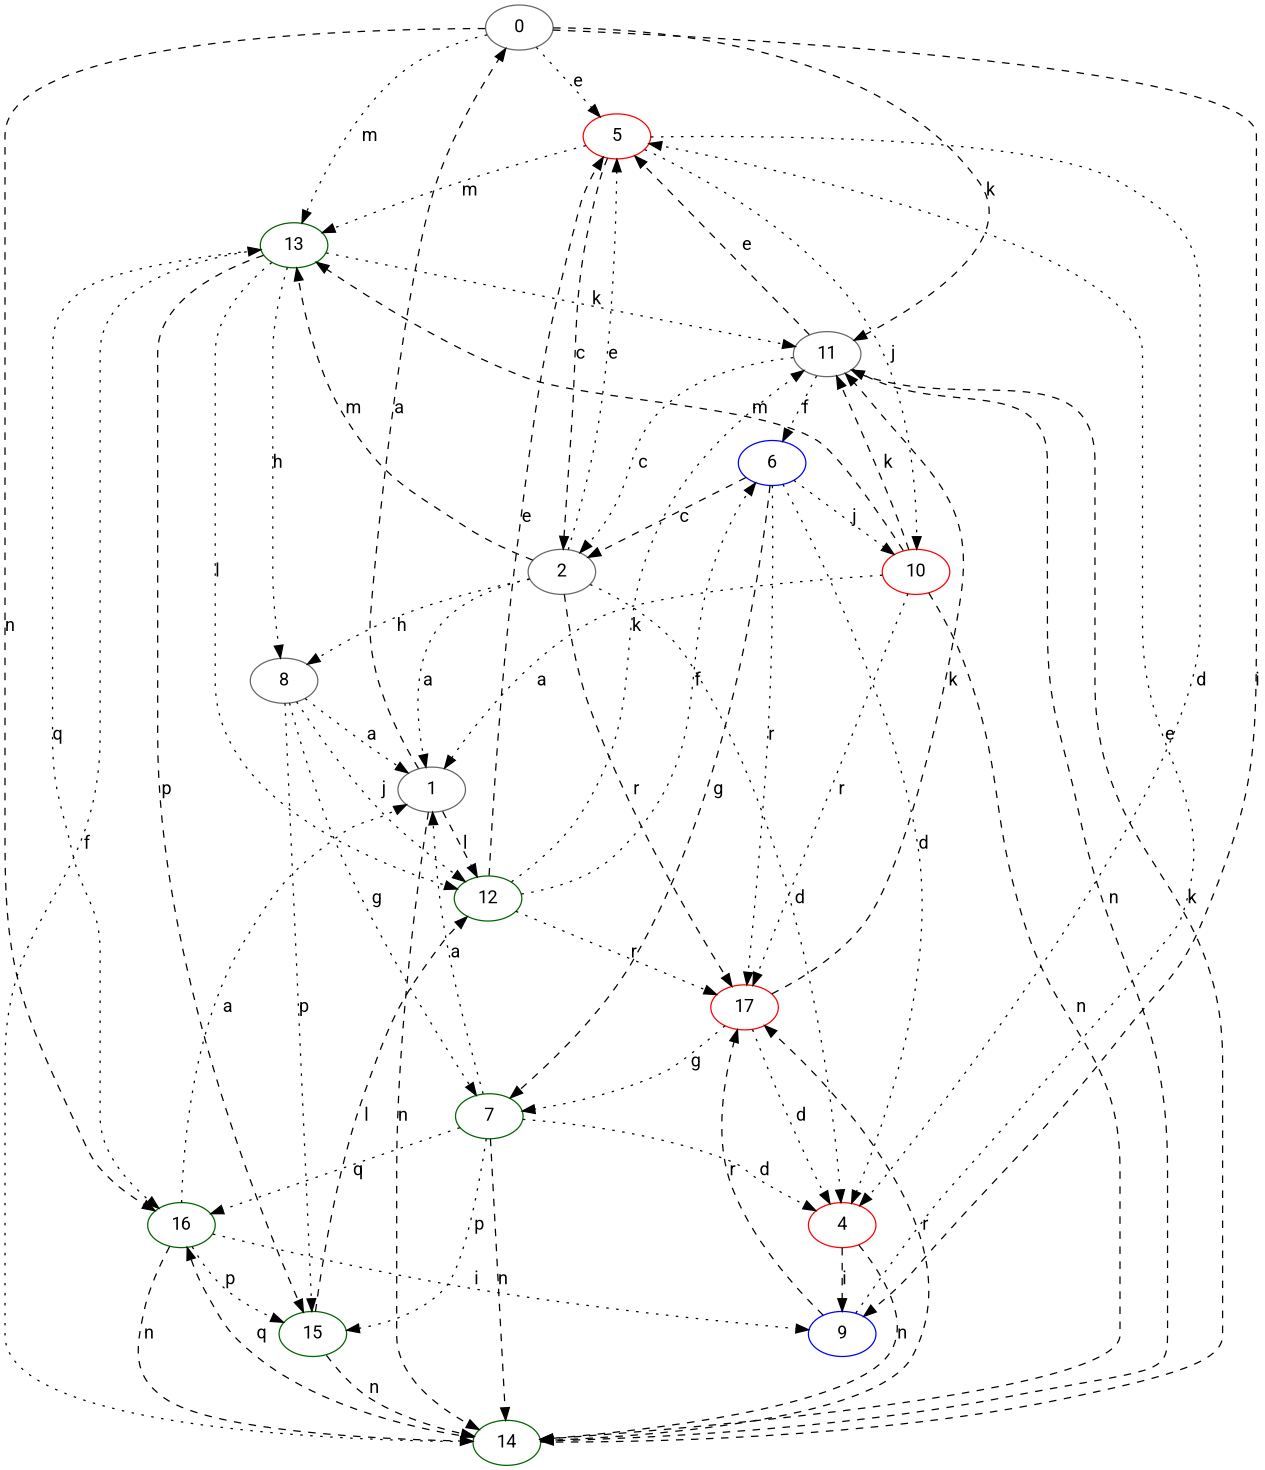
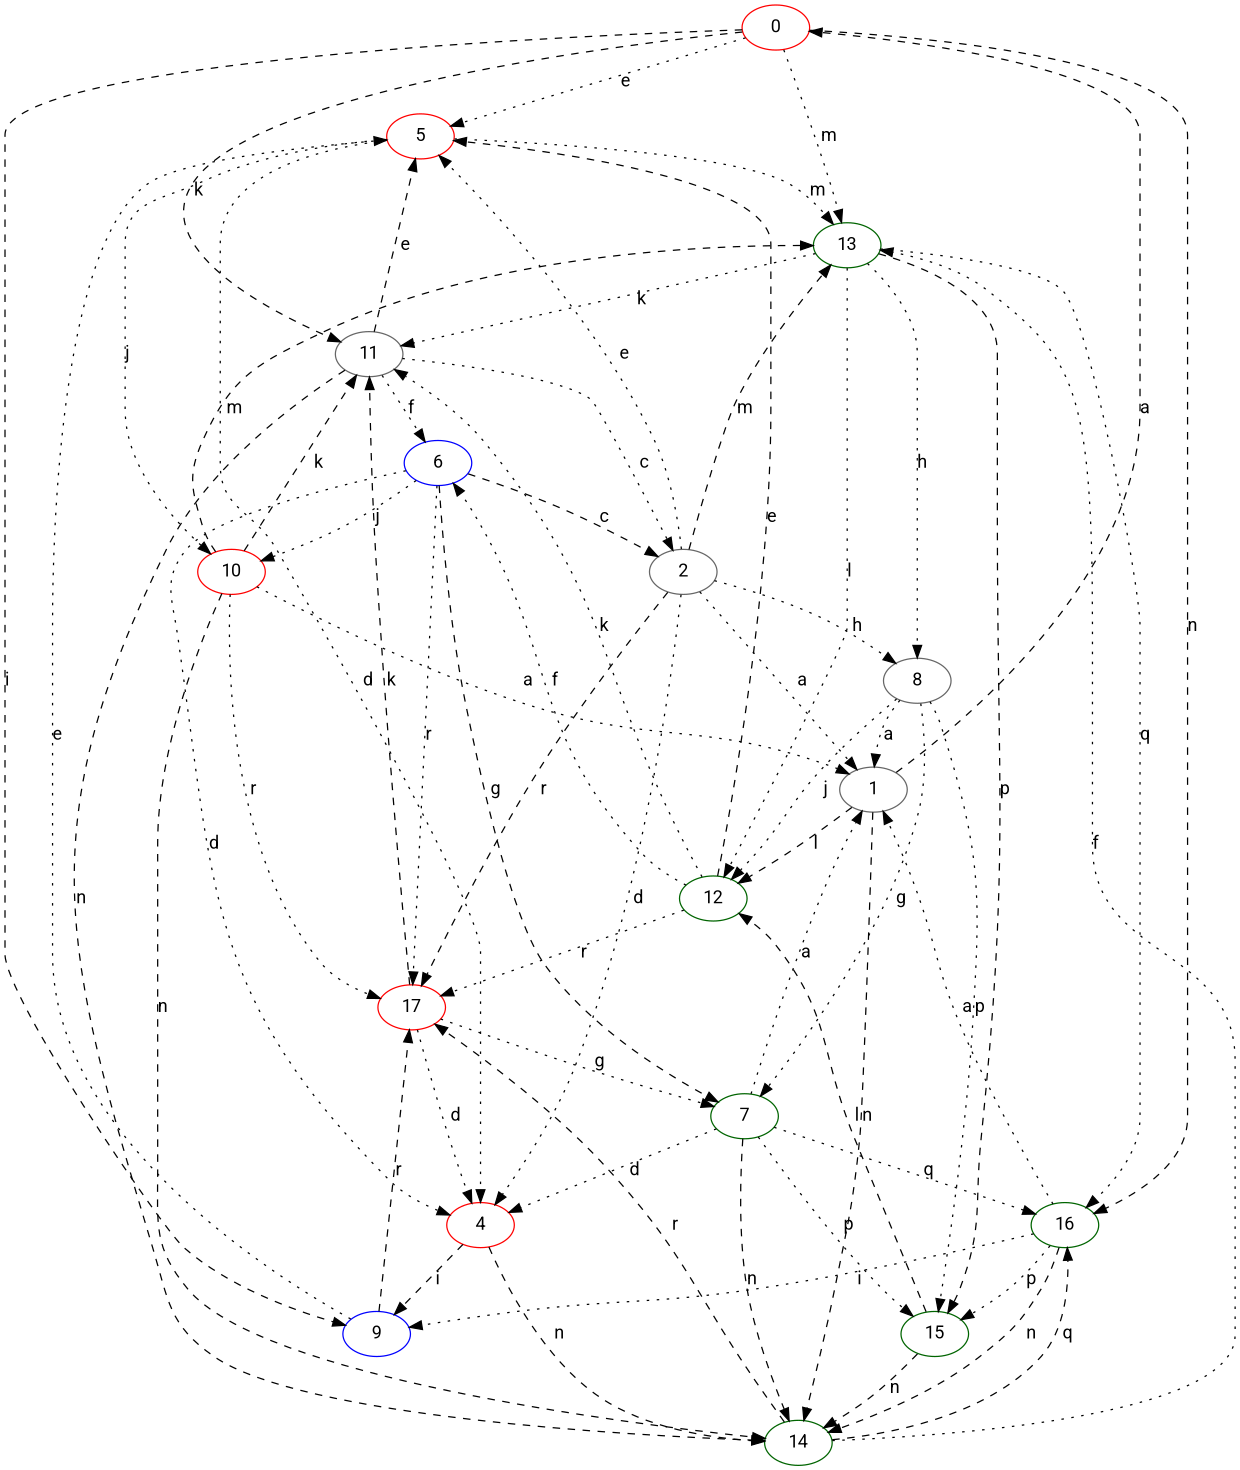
node "0": color gray40 -> red
edge "5" -> "2": removed, label "c"
edge "14" -> "11": removed, label "k"
